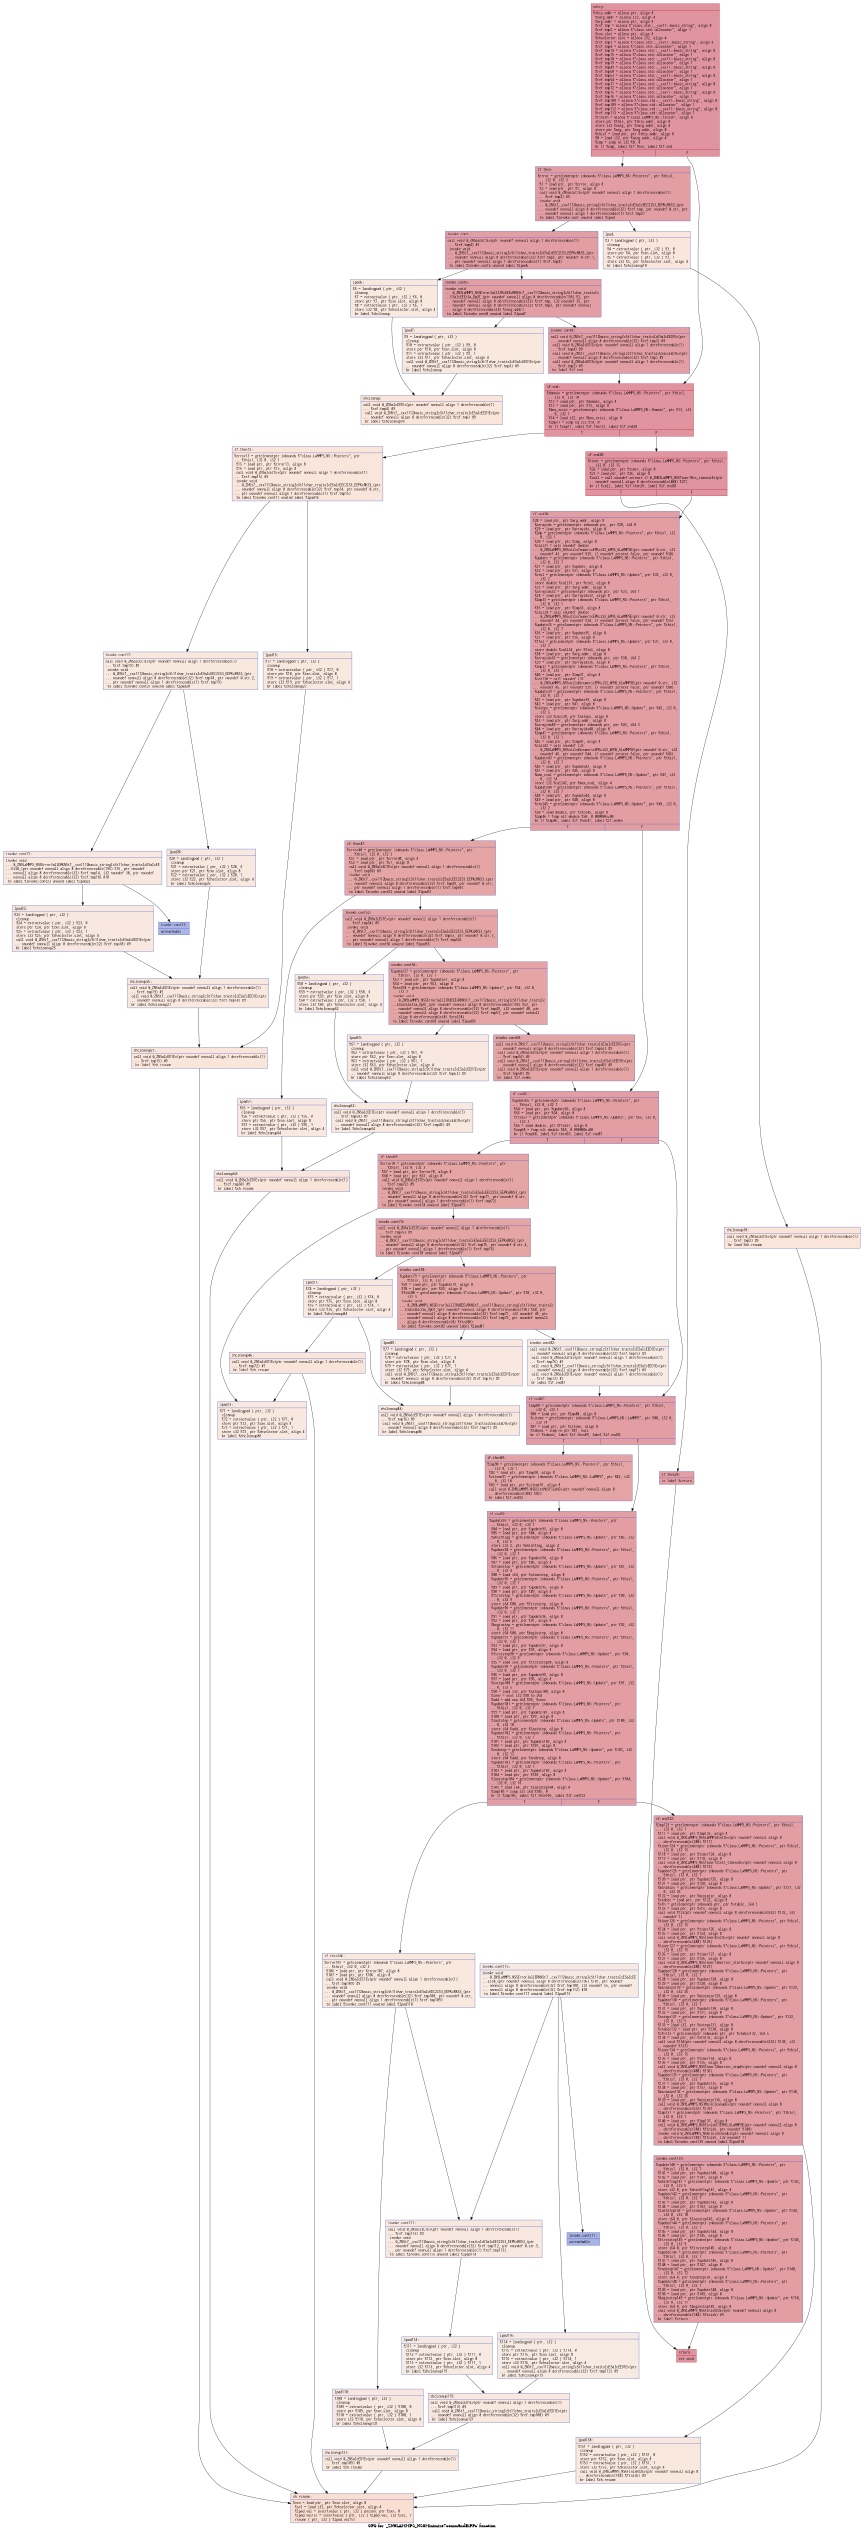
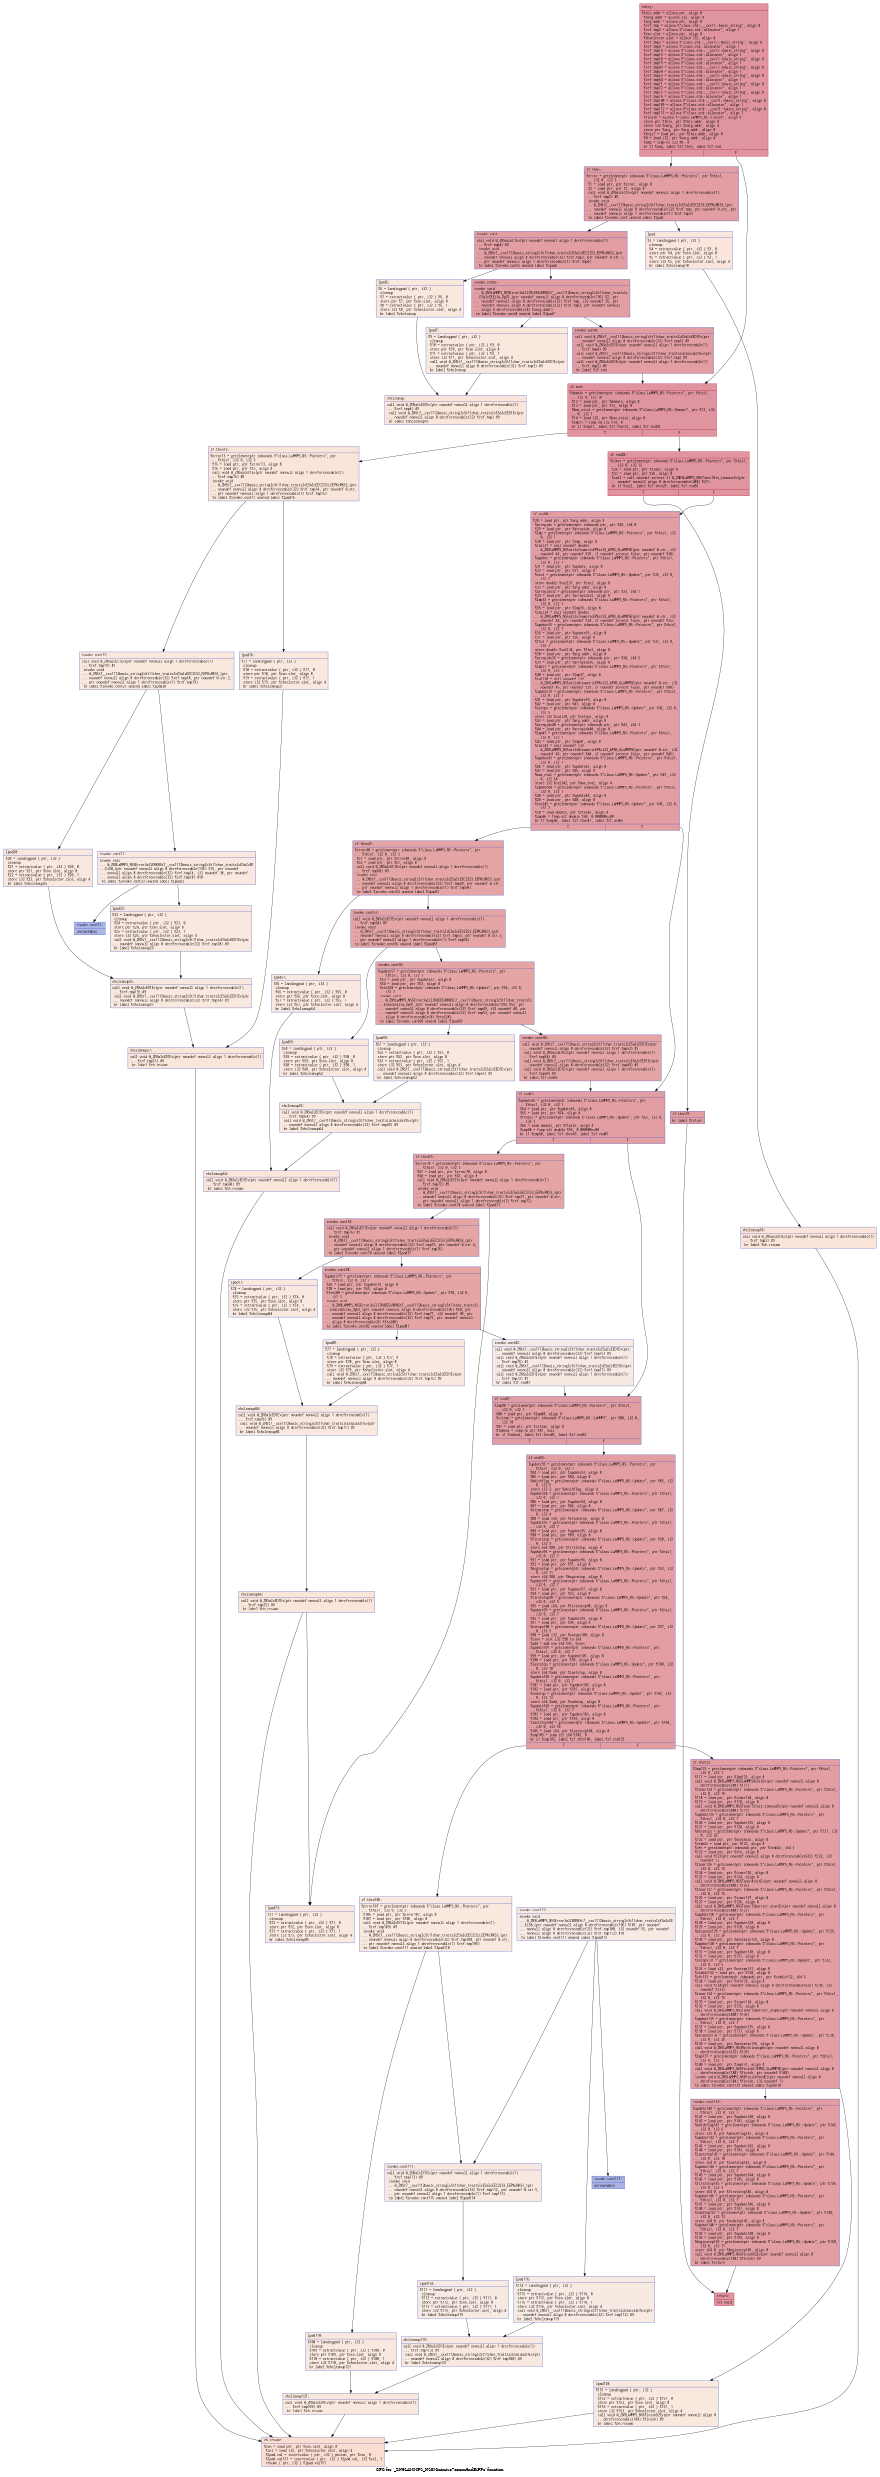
node "ehcleanup10:": text "br load %eh.resume" -> "br label %eh.resume"
edge "lpad77:" -> "ehcleanup86:": now "ehcleanup84:" -> "ehcleanup86:"
node "if.then89:": removed
